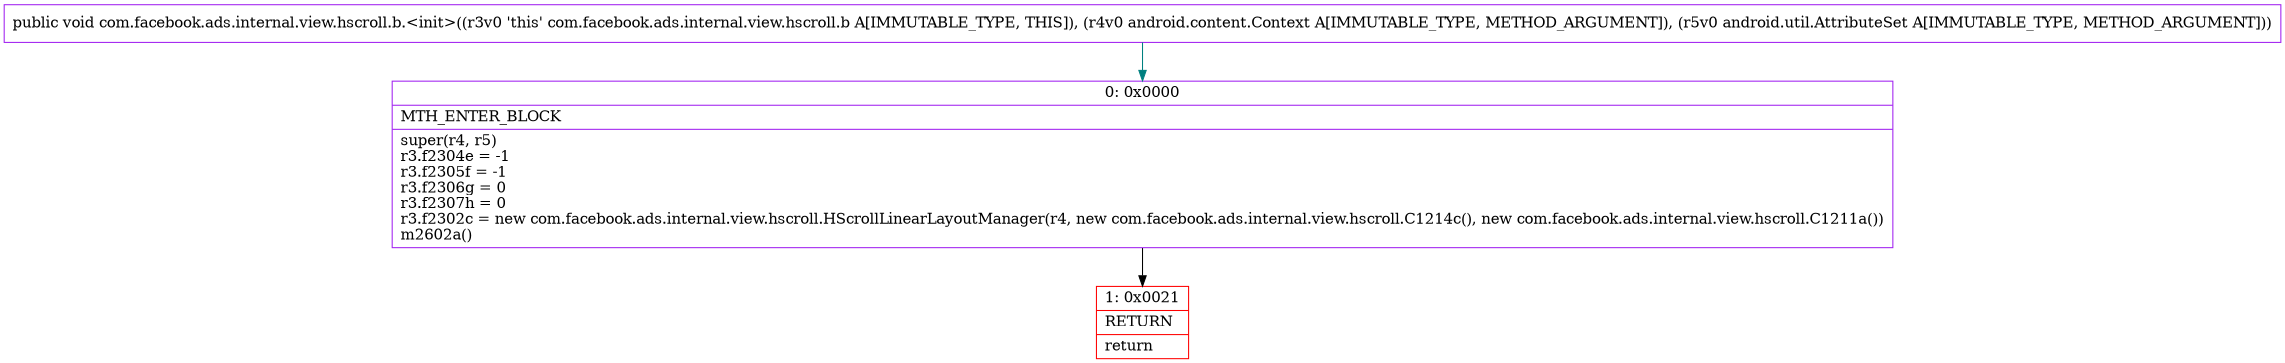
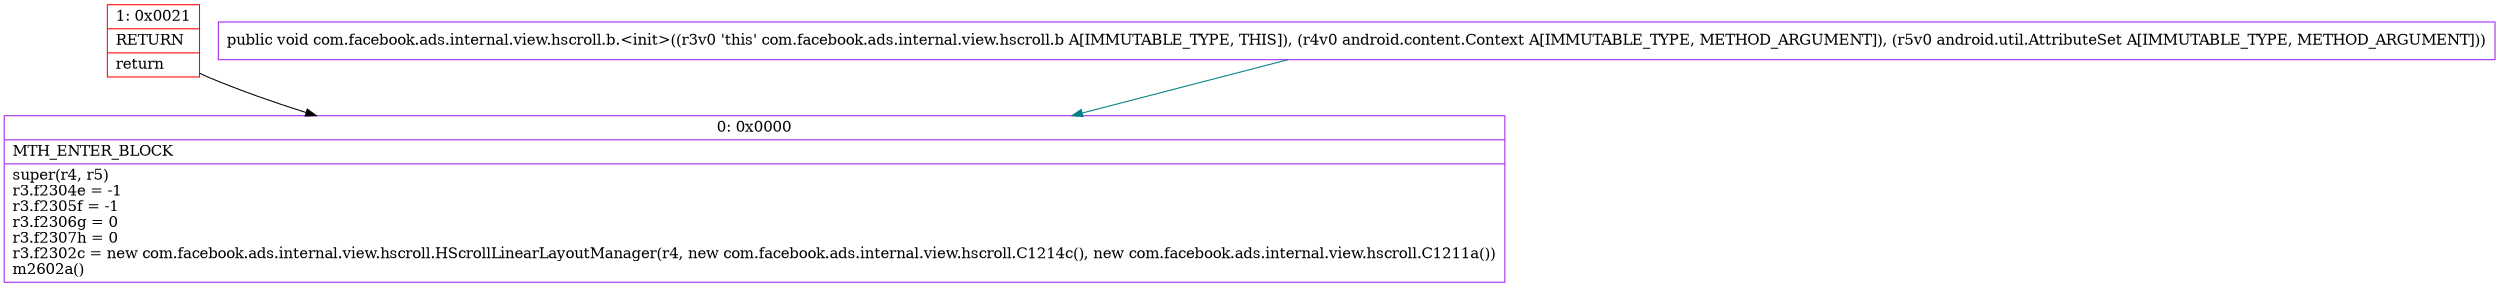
edge "0: 0x0000" -> "1: 0x0021": reversed
